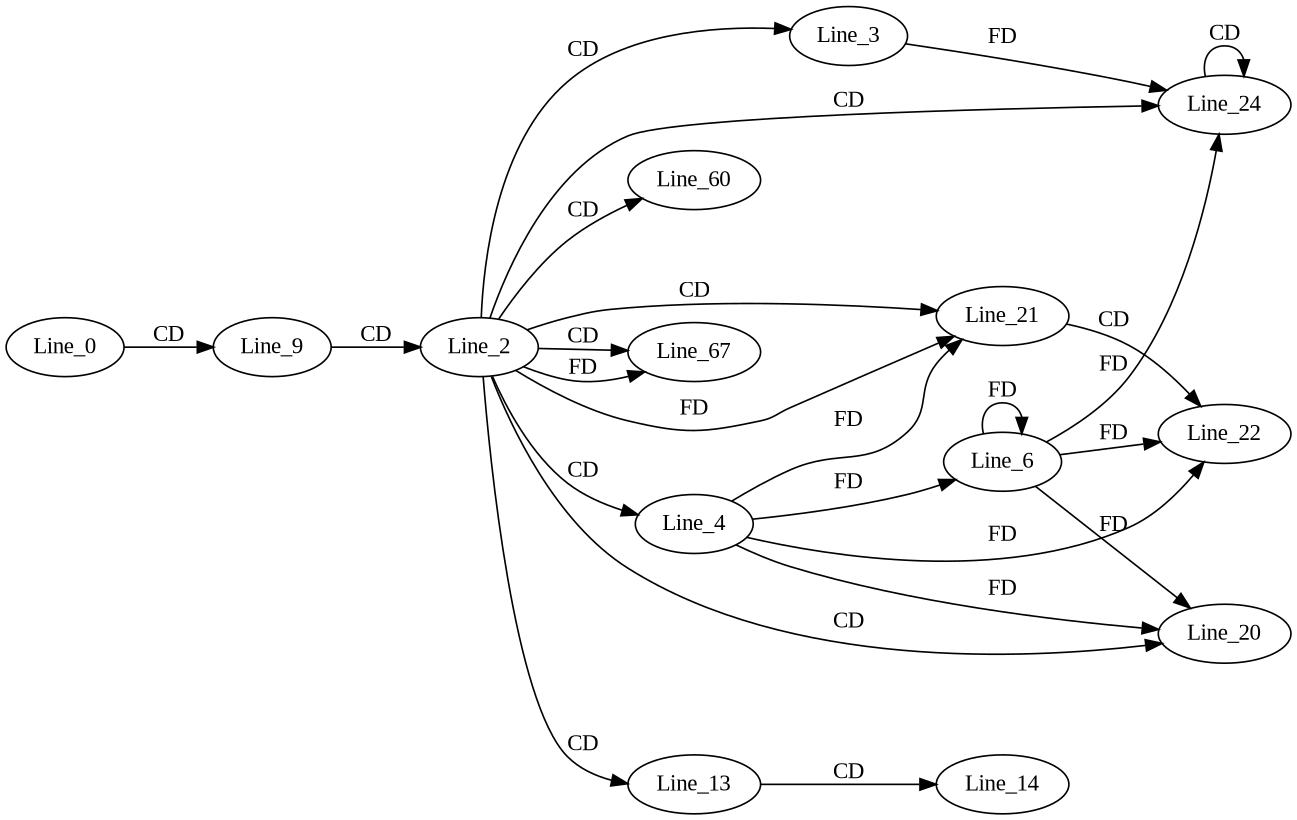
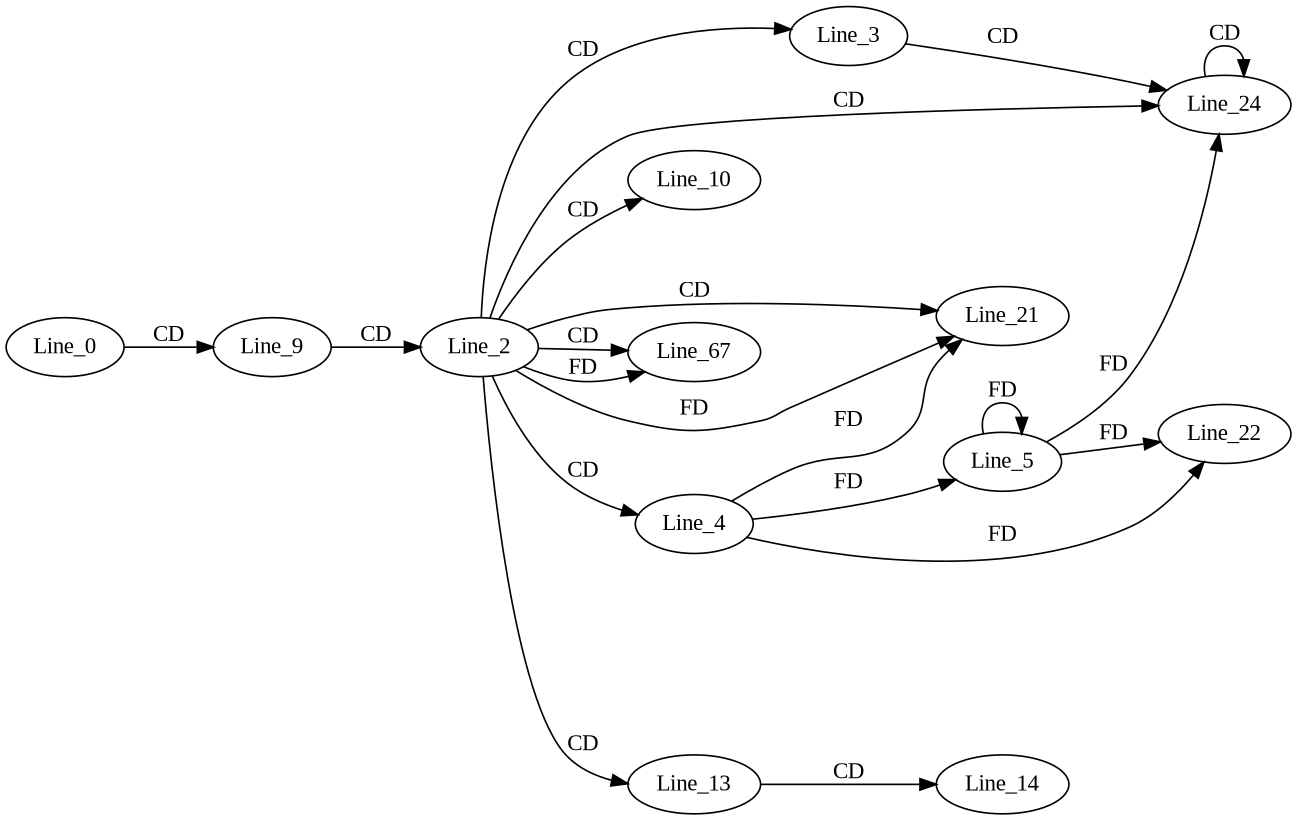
edge "Line_3" -> "Line_24": label "FD" -> "CD"
node "Line_60": label "Line_60" -> "Line_10"
edge "Line_21" -> "Line_22": removed, label "CD"
node "Line_6": label "Line_6" -> "Line_5"
node "Line_20": removed
